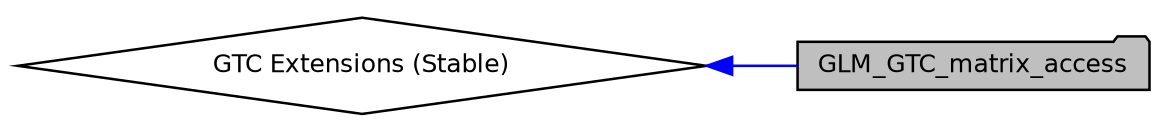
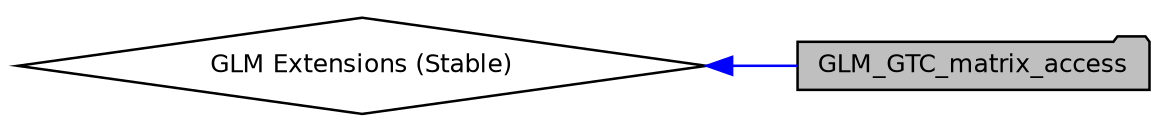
node "GTC Extensions (Stable)": label "GTC Extensions (Stable)" -> "GLM Extensions (Stable)"
